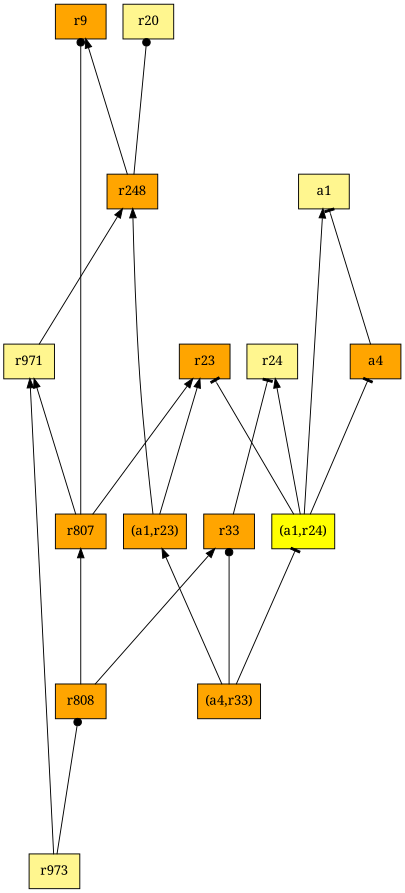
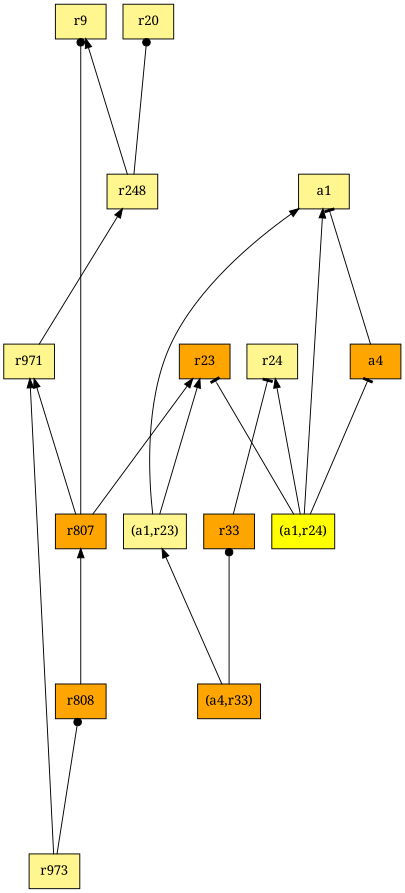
node "r9": fillcolor orange -> khaki1
node "r248": fillcolor orange -> khaki1
edge "(a1,r23)" -> "r248": now "(a1,r23)" -> "a1"
node "(a1,r23)": fillcolor orange -> khaki1
edge "(a4,r33)" -> "(a1,r24)": removed
edge "r808" -> "r33": removed
